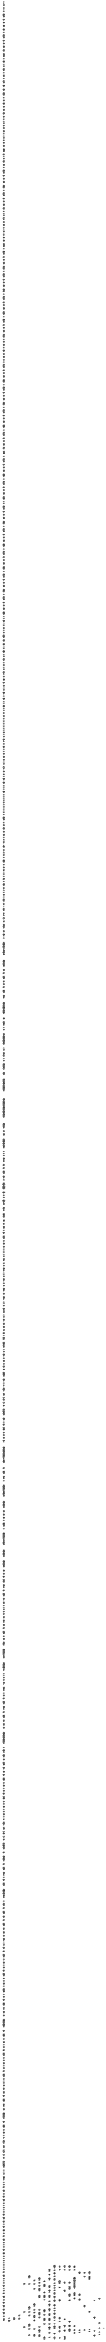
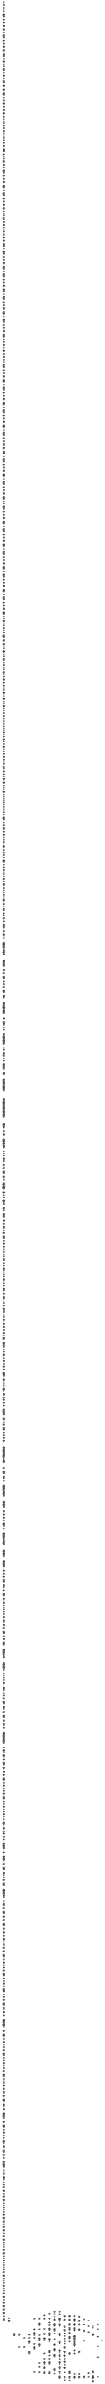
node "# 0x259a PUSHX Data PUSHX Data JUMP": added
